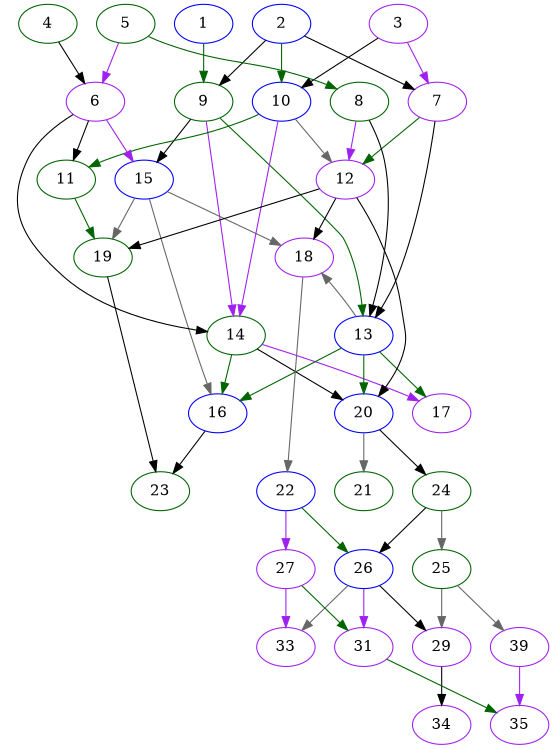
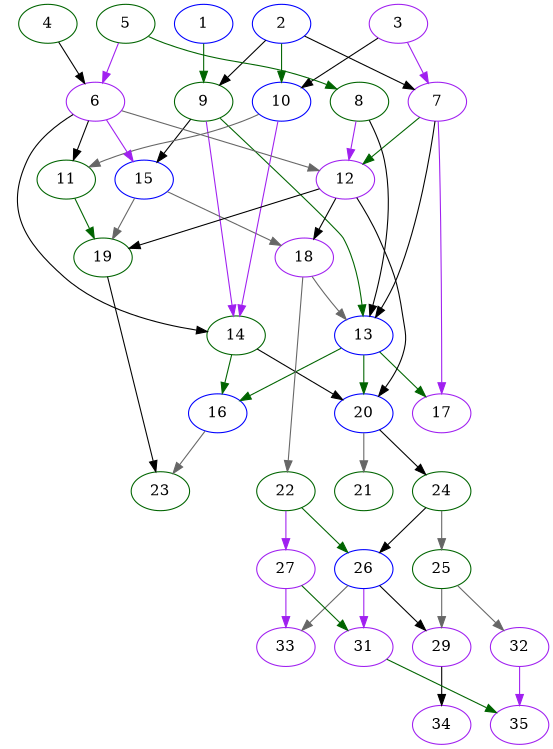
edge "10" -> "12": now "6" -> "12"
edge "10" -> "11": color darkgreen -> gray40
edge "15" -> "16": removed
edge "13" -> "18": reversed
edge "14" -> "17": now "7" -> "17"
edge "16" -> "23": color black -> gray40
node "22": color blue -> darkgreen
node "39": label "39" -> "32"
